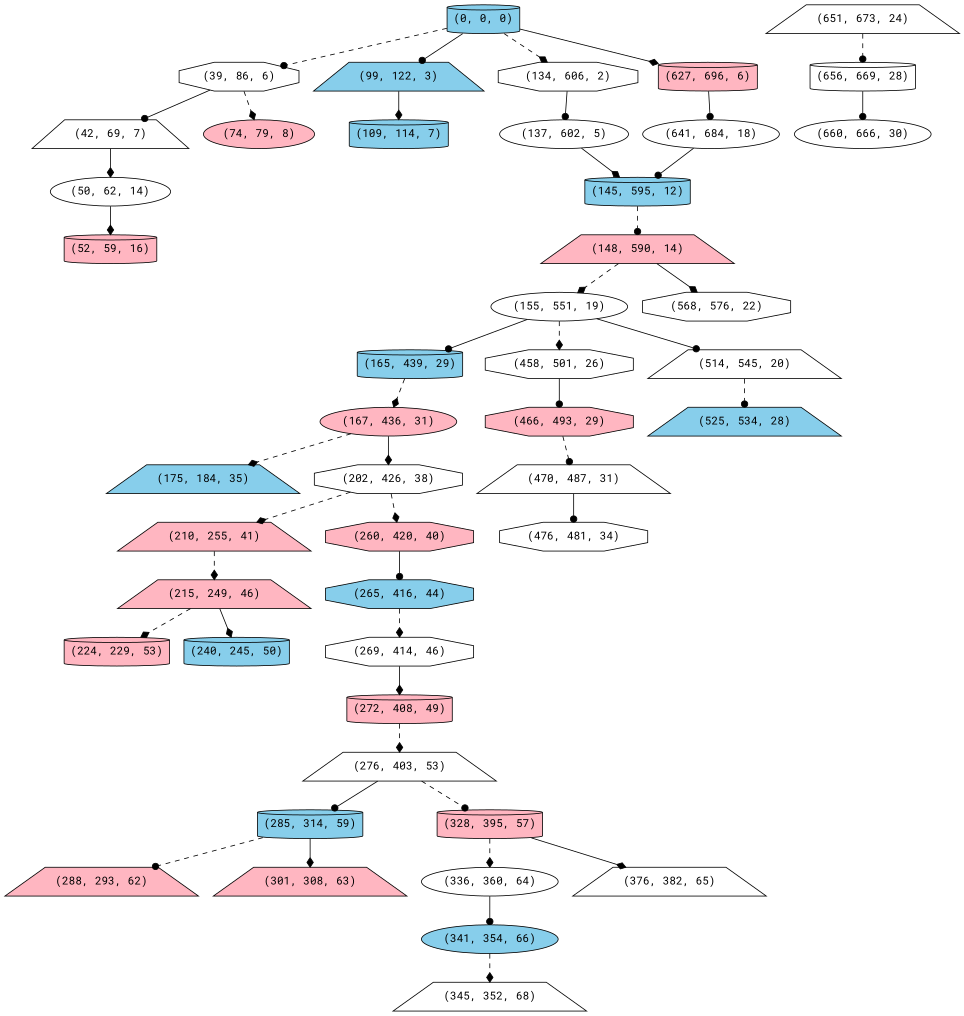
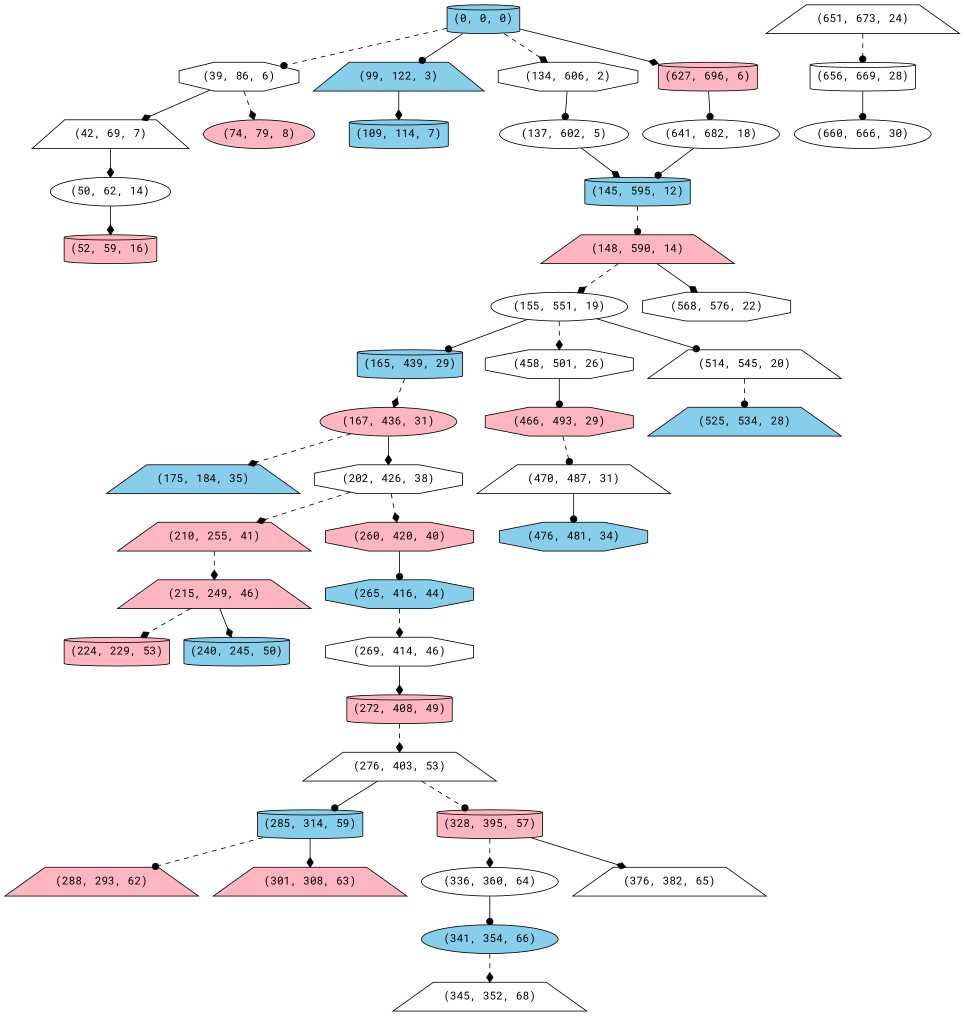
edge "(39, 86, 6)" -> "(42, 69, 7)": arrowhead dot -> diamond
node "(641, 684, 18)": label "(641, 684, 18)" -> "(641, 682, 18)"
node "(476, 481, 34)": fillcolor white -> skyblue
